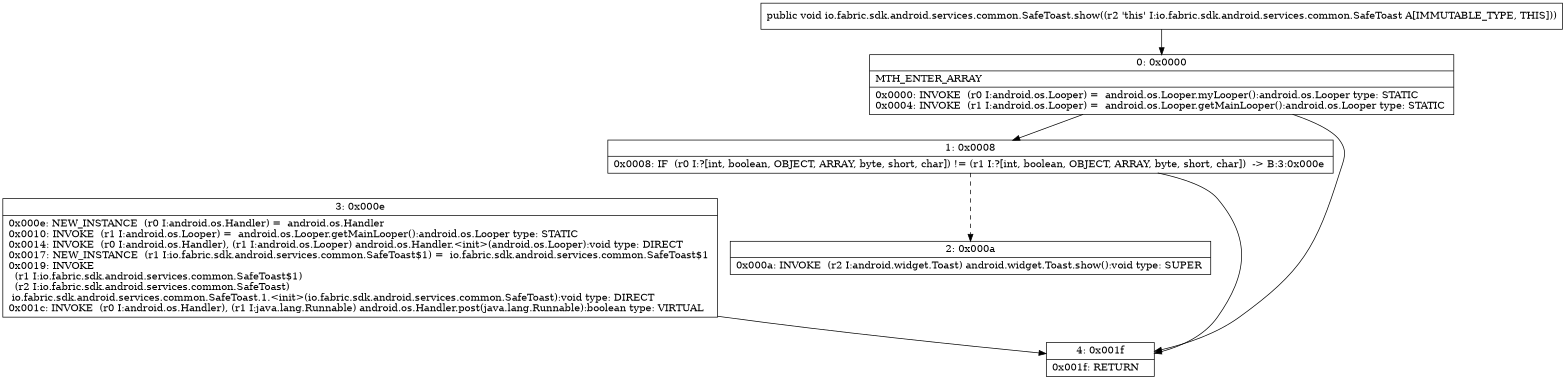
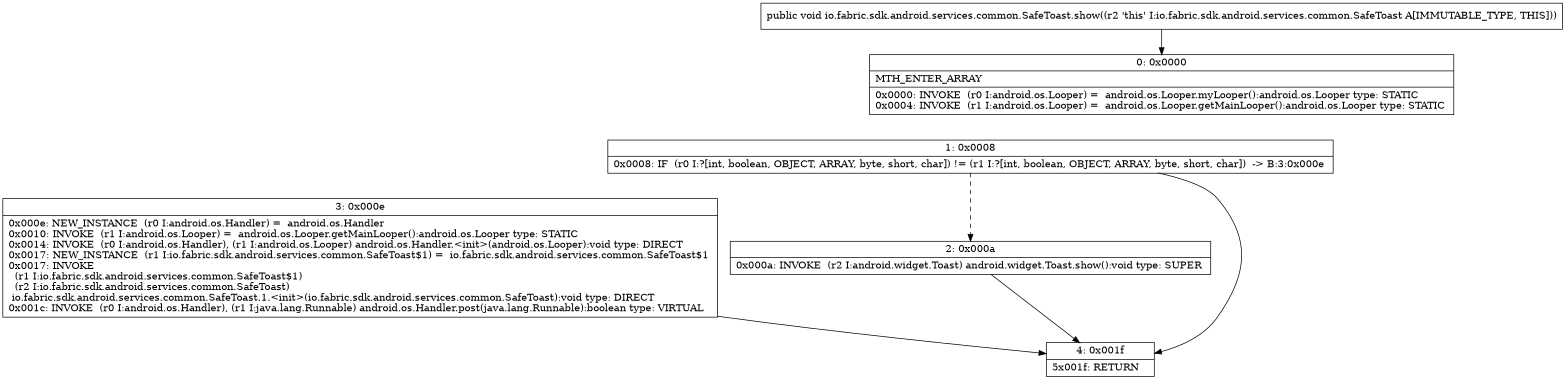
edge "0: 0x0000" -> "1: 0x0008": removed
edge "0: 0x0000" -> "4: 0x001f": now "2: 0x000a" -> "4: 0x001f"
node "3: 0x000e": text "0x0019: INVOKE" -> "0x0017: INVOKE"
node "4: 0x001f": text "0x001f: RETURN" -> "5x001f: RETURN"
